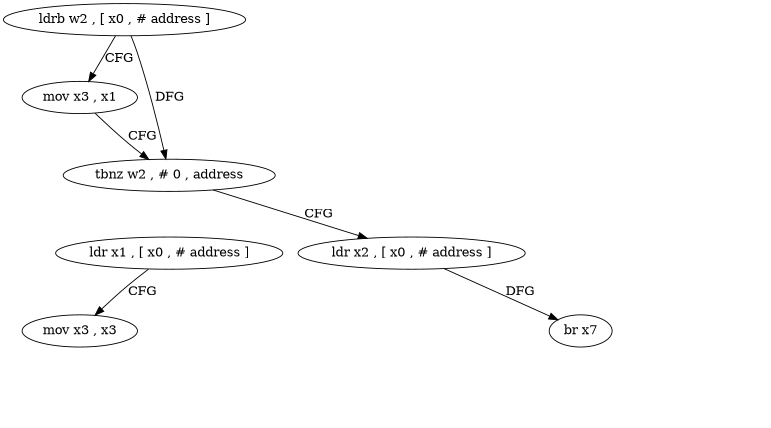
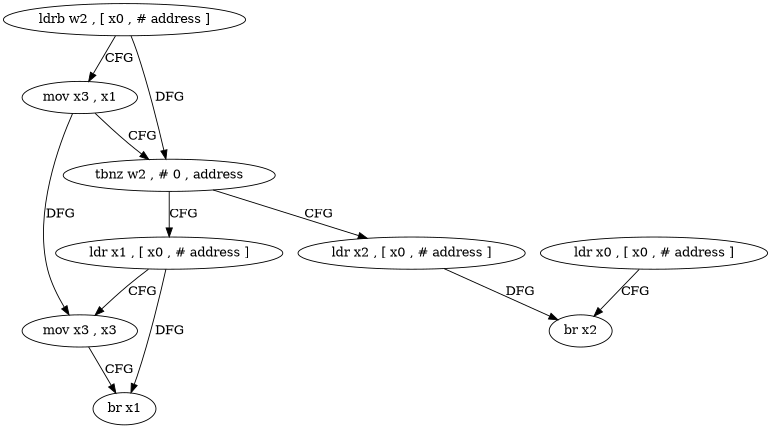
edge "mov x3 , x1" -> "mov x3 , x3": added, label "DFG"
edge "tbnz w2 , # 0 , address" -> "ldr x1 , [ x0 , # address ]": added, label "CFG"
node "ldr x0 , [ x0 , # address ]": added
node "br x7": label "br x7" -> "br x2"
node "br x1": added
